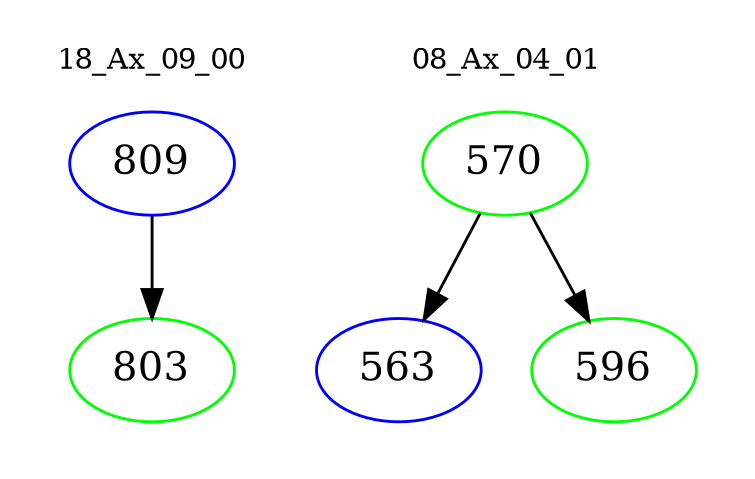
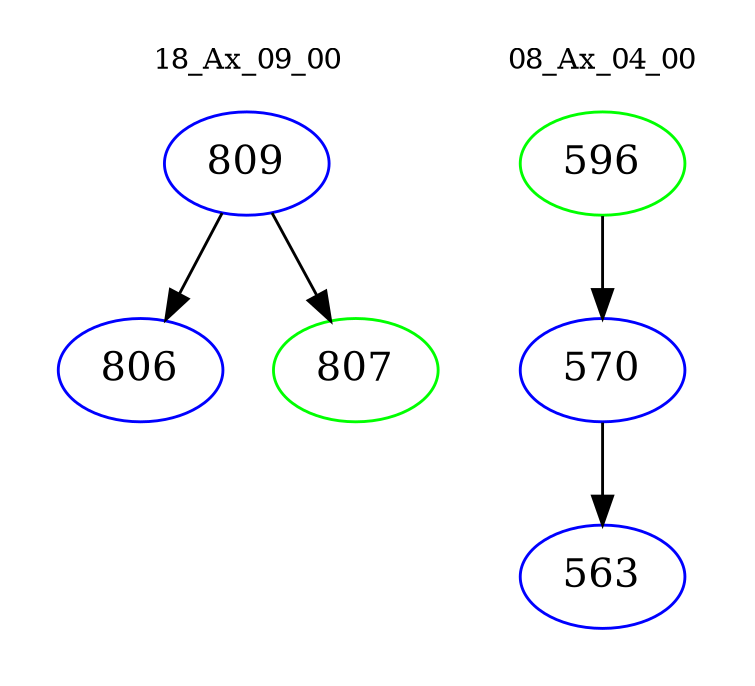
cluster "08_Ax_04_01": label "08_Ax_04_01" -> "08_Ax_04_00"
node "570": color green -> blue
edge "570" -> "596": reversed
node "806": added
node "803": label "803" -> "807"
